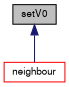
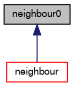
node "setV0": label "setV0" -> "neighbour0"
